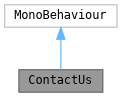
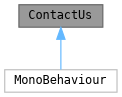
edge "ContactUs" -> "MonoBehaviour": reversed
